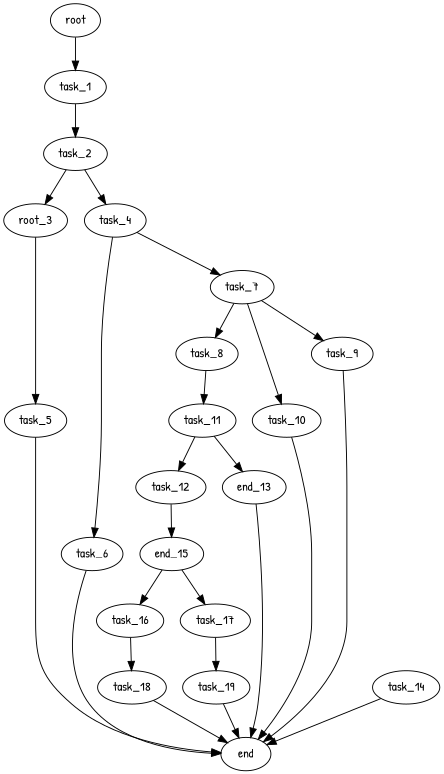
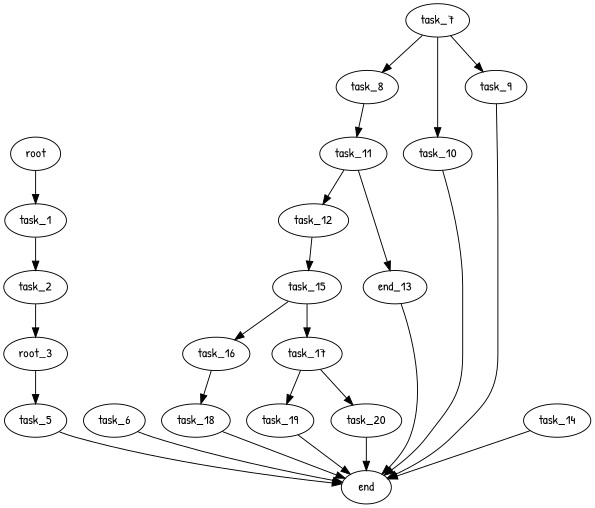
node "task_4": removed
node "task_20": added
node "end_15": label "end_15" -> "task_15"
